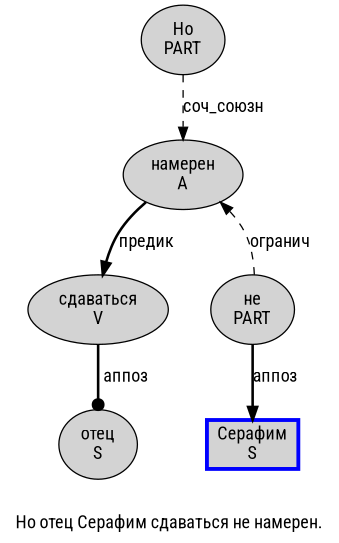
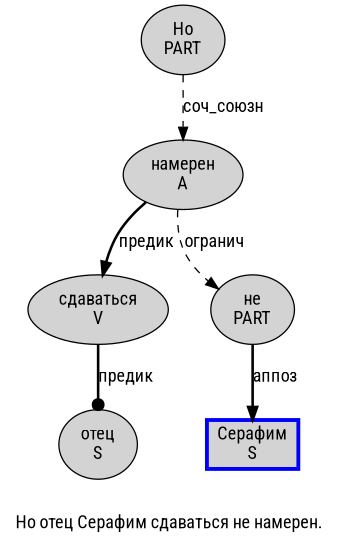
edge "не PART" -> "намерен A": reversed
edge "сдаваться V" -> "отец S": label "аппоз" -> "предик"
